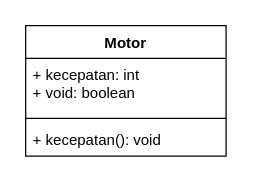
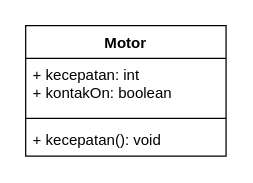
node "+ kecepatan: int + void: boolean": label "+ kecepatan: int + void: boolean" -> "+ kecepatan: int + kontakOn: boolean"
